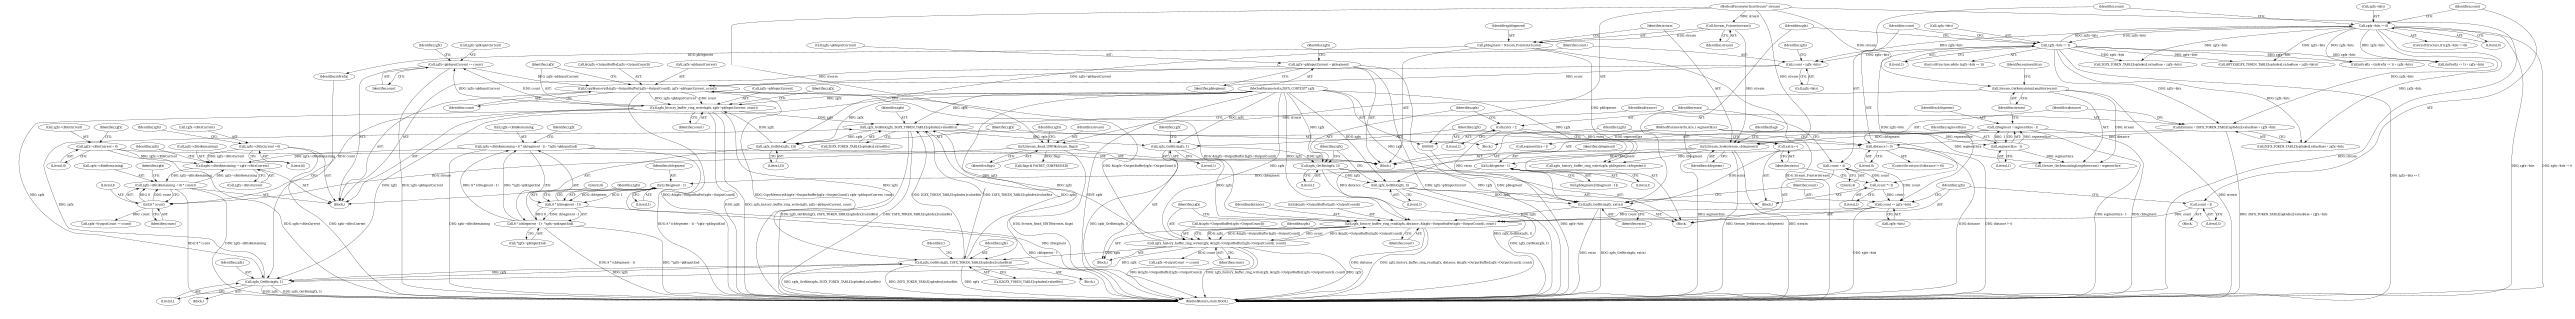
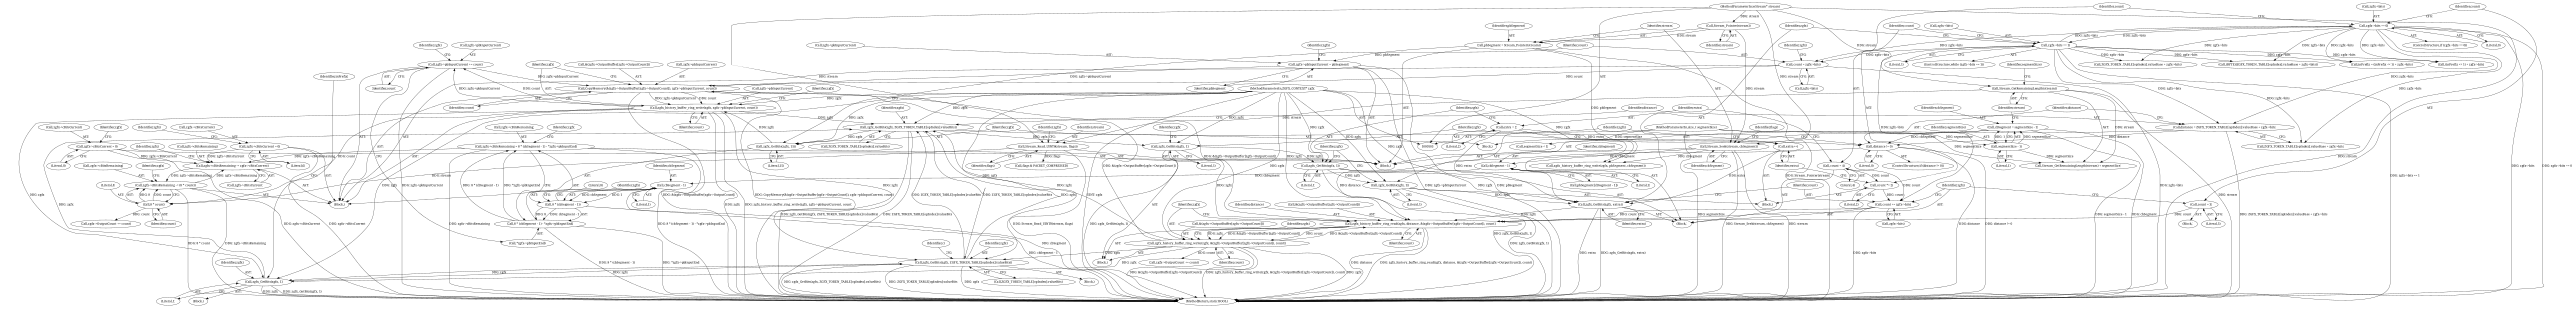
edge "(Call,pbSegment = Stream_Pointer(stream))" -> "(Identifier,inPrefix)": now "(Call,pbSegment = Stream_Pointer(stream))" -> "(Call,zgfx->pbInputCurrent = pbSegment)"
edge "(Call,cbSegment = segmentSize - 1)" -> "(Call,Stream_Seek(stream, cbSegment))": now "(Call,cbSegment = segmentSize - 1)" -> "(Call,distance != 0)"
edge "(Call,8 * (cbSegment - 1) - *zgfx->pbInputEnd)" -> "(Call,*zgfx->pbInputEnd)": now "(Call,zgfx->pbInputCurrent += count)" -> "(Call,*zgfx->pbInputEnd)"
edge "1000105" -> "(MethodReturn,static BOOL)": now "(Call,count = zgfx->bits)" -> "(MethodReturn,static BOOL)"
